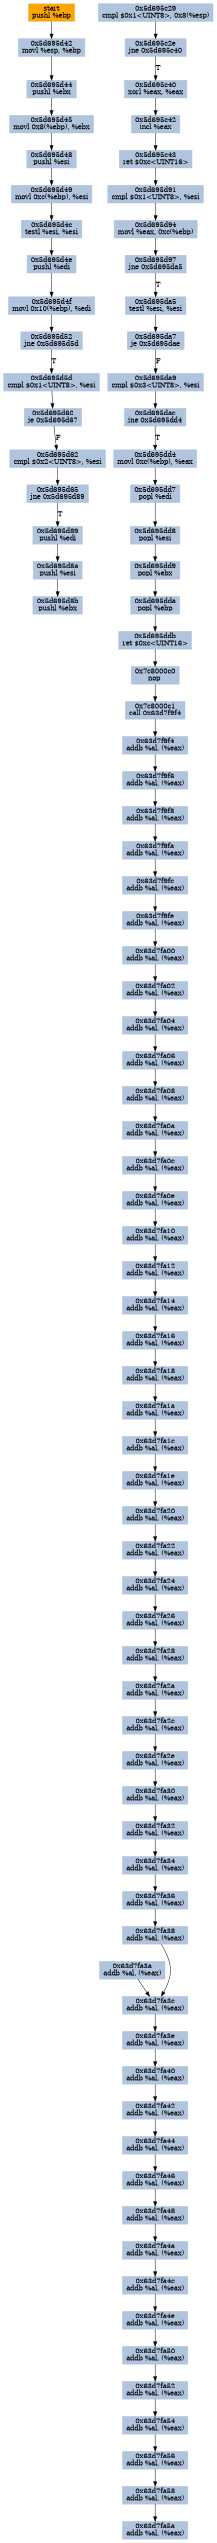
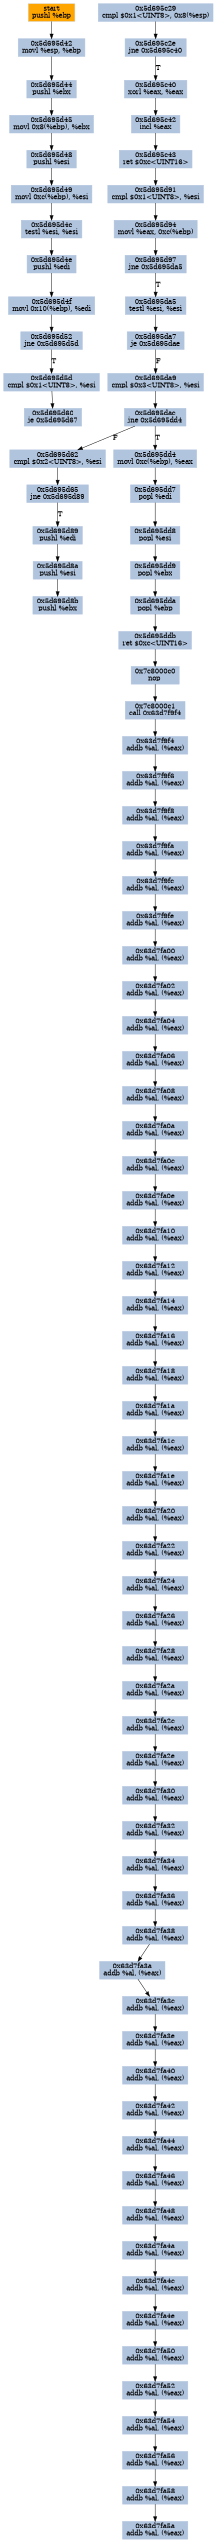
edge "0x5d695d60 je 0x5d695d67" -> "0x5d695d62 cmpl $0x2<UINT8>, %esi": now "0x5d695dac jne 0x5d695dd4" -> "0x5d695d62 cmpl $0x2<UINT8>, %esi"
edge "0x63d7fa38 addb %al, (%eax)" -> "0x63d7fa3c addb %al, (%eax)": now "0x63d7fa38 addb %al, (%eax)" -> "0x63d7fa3a addb %al, (%eax)"
